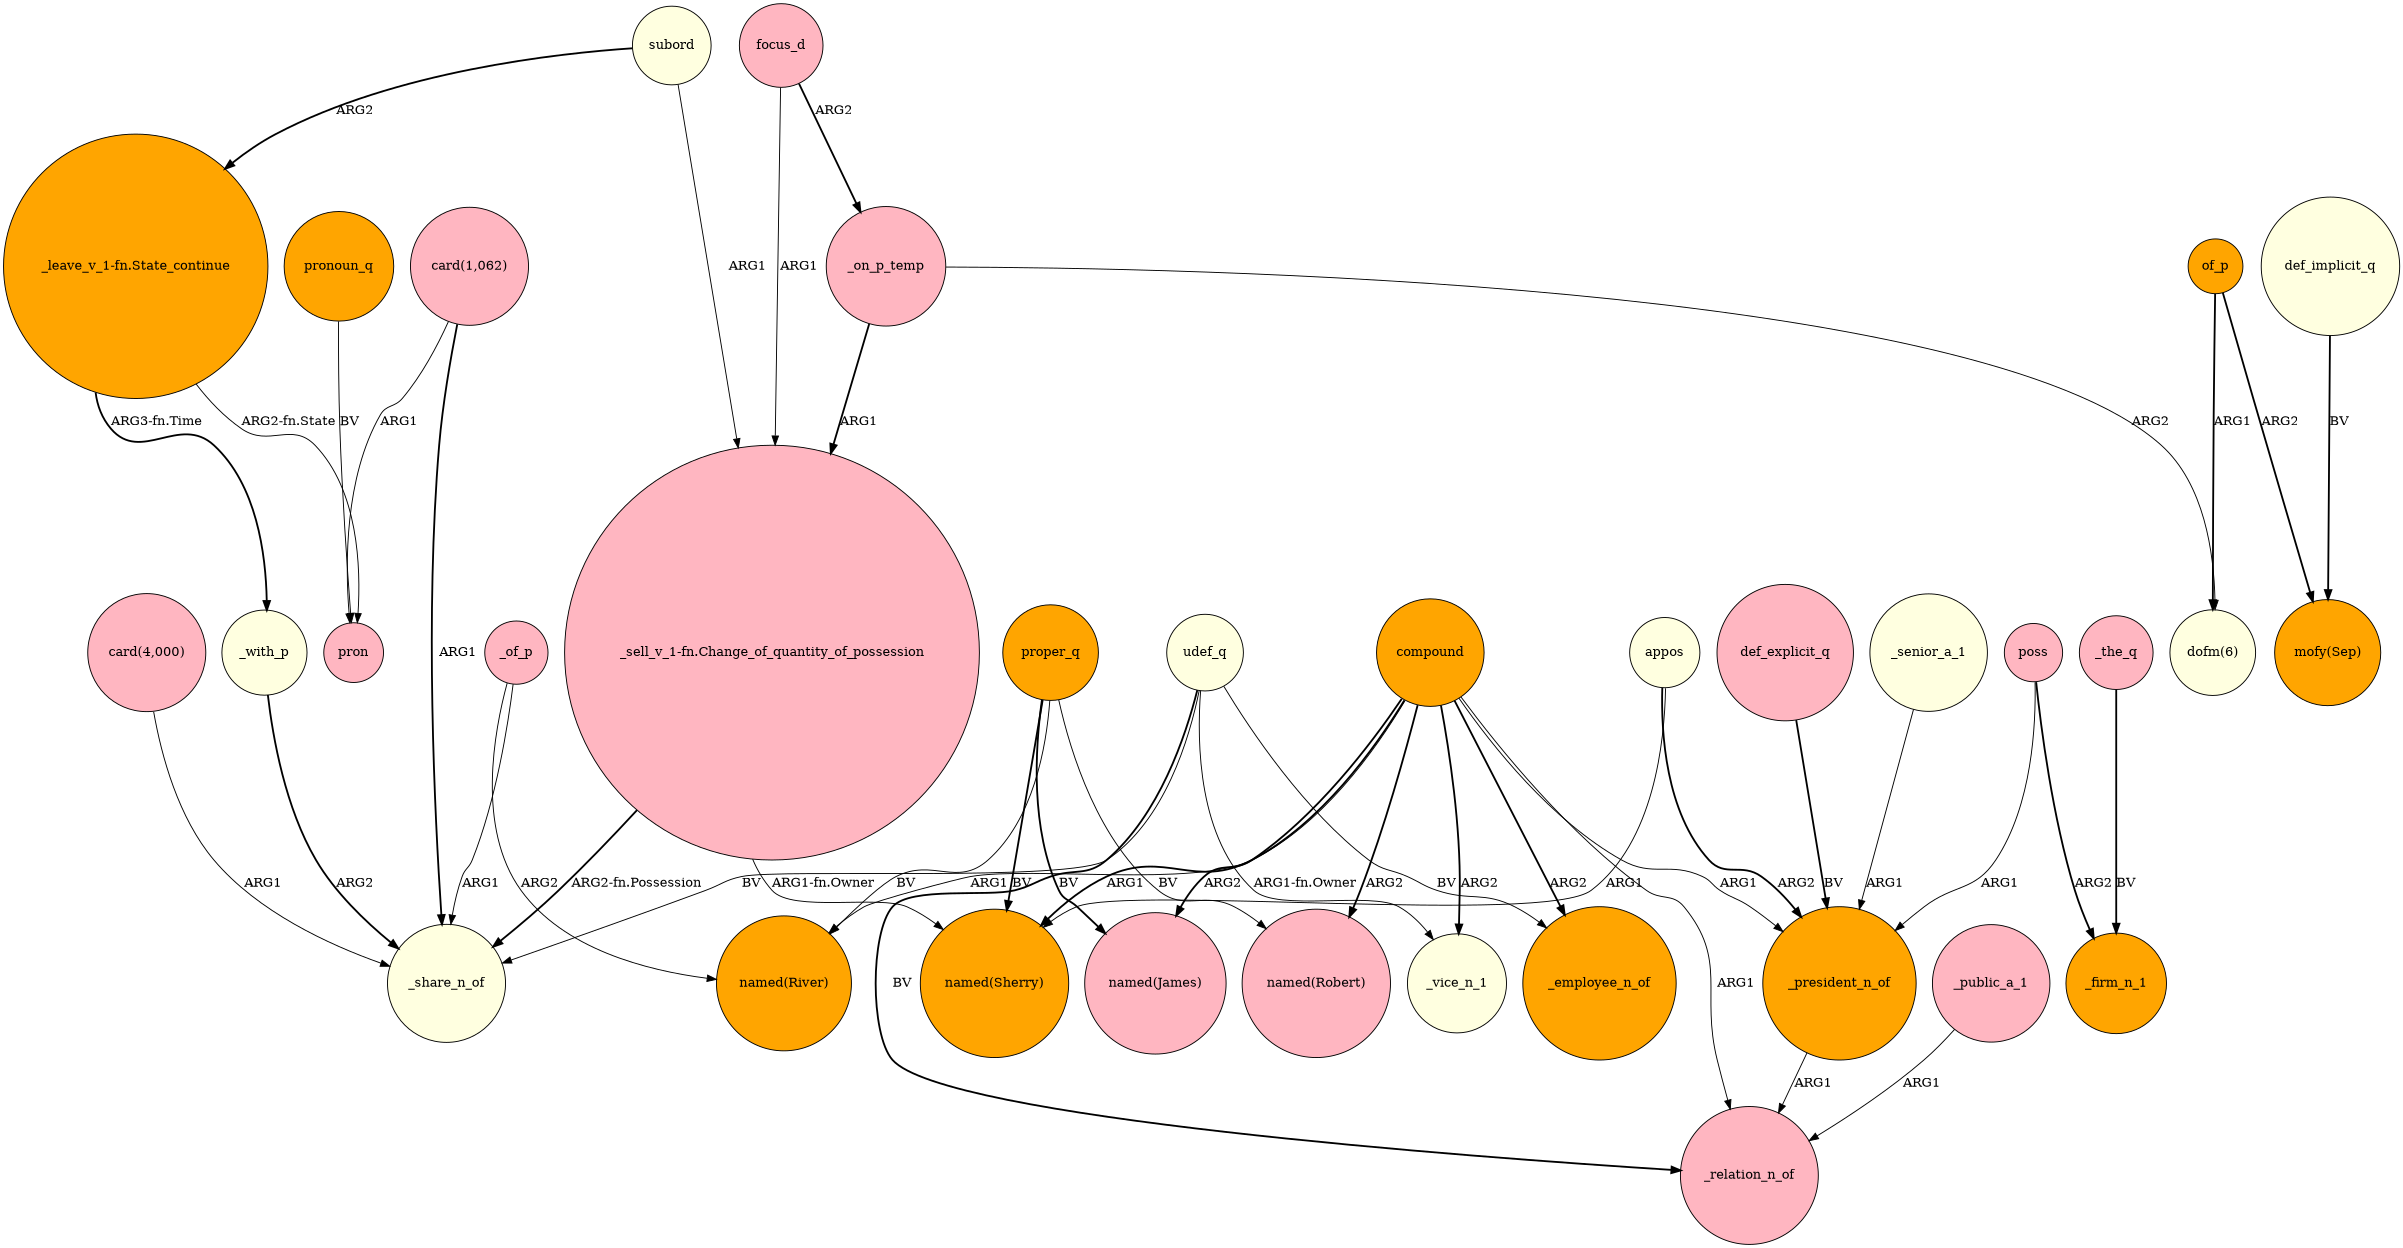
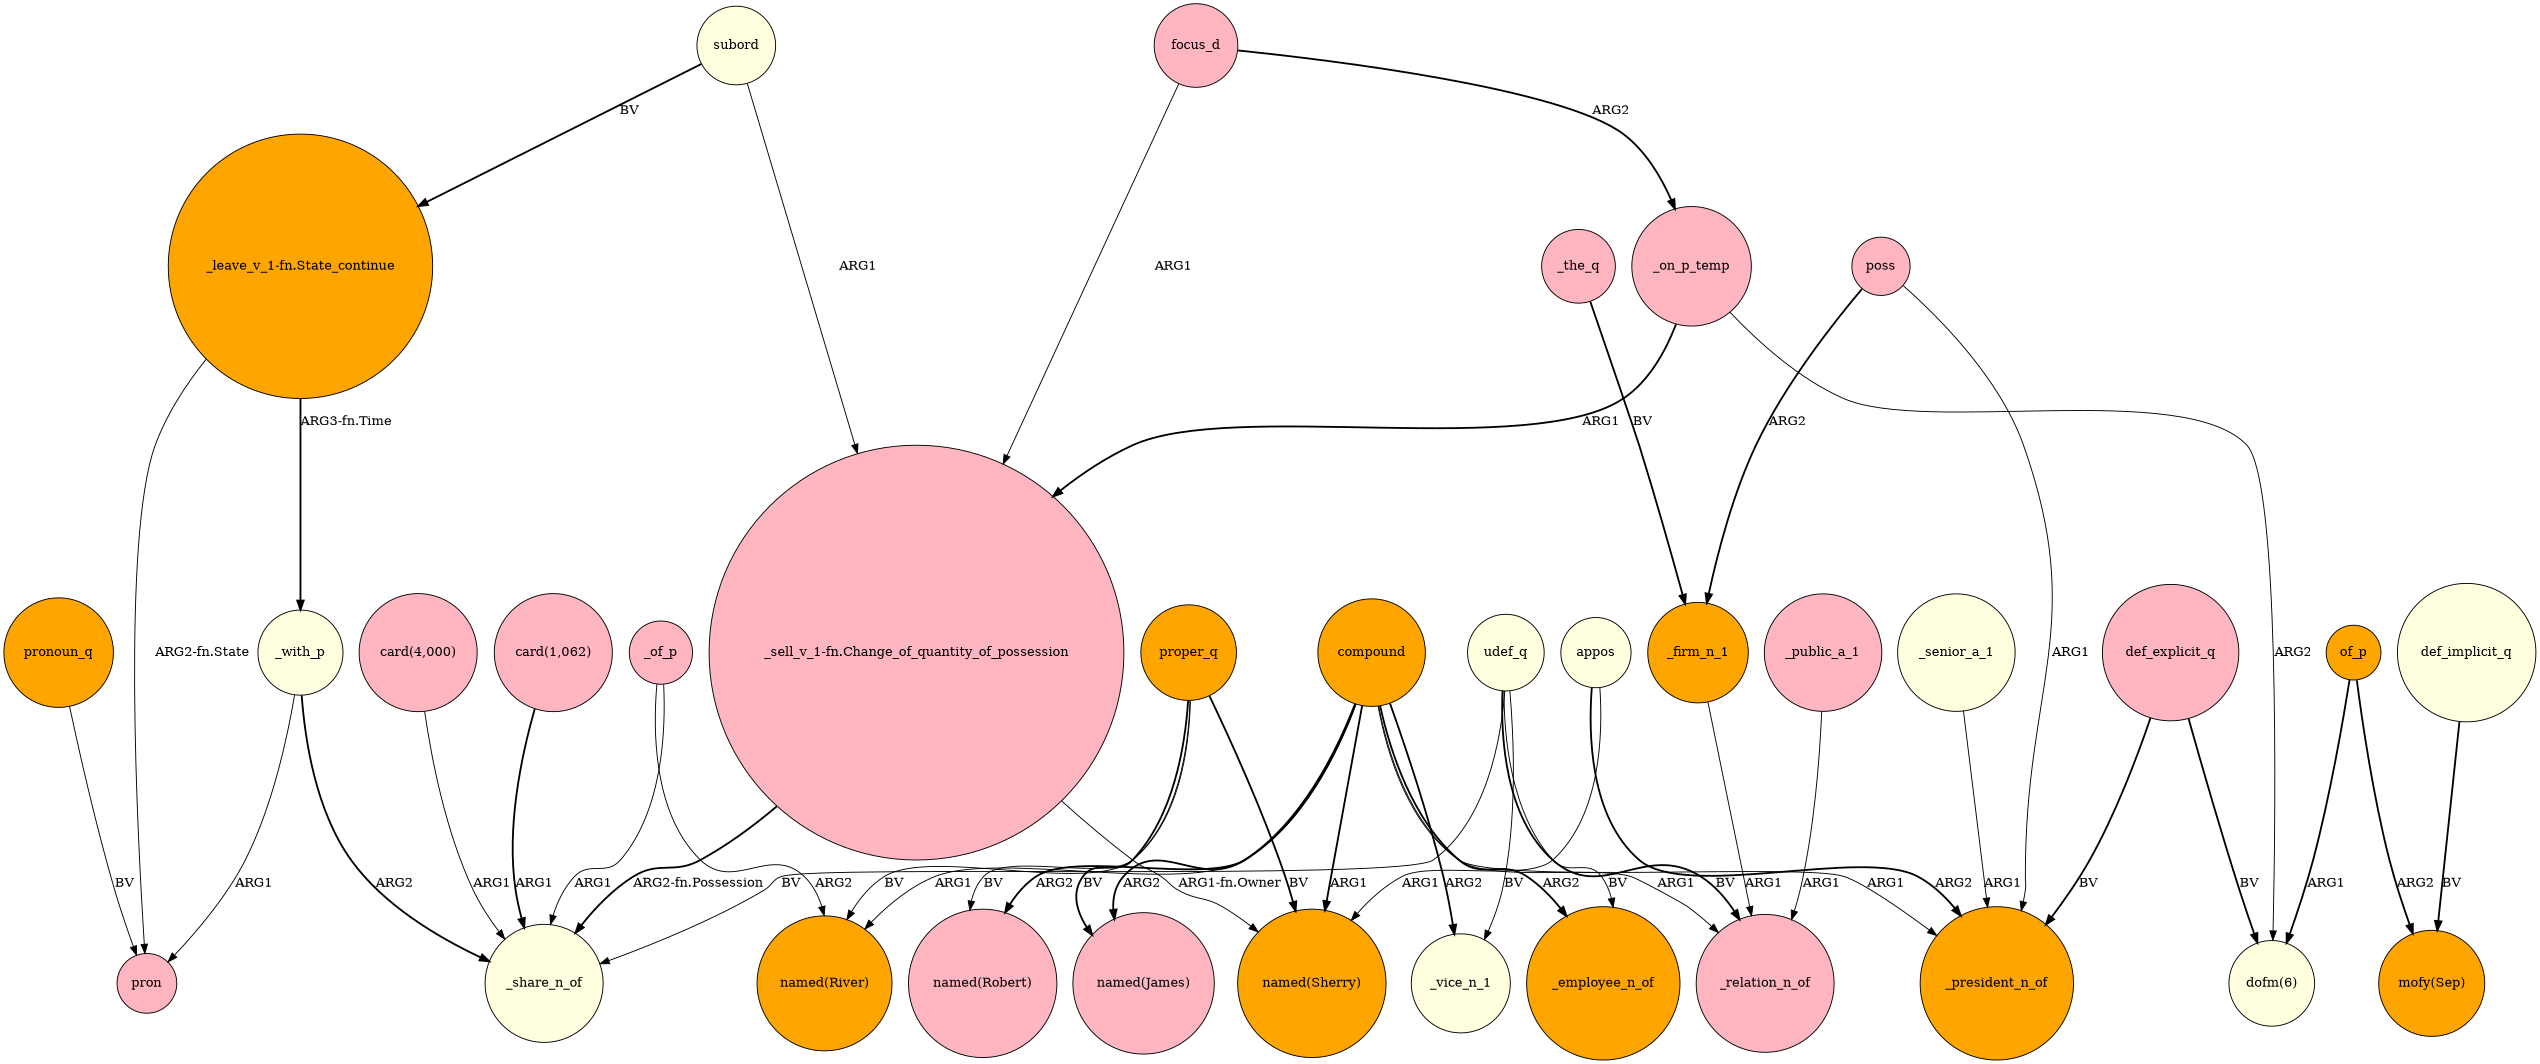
edge "subord" -> "_leave_v_1-fn.State_continue": label "ARG2" -> "BV"
edge "card(1,062)" -> "pron": now "_with_p" -> "pron"
edge "def_explicit_q" -> "dofm(6)": added, label "BV"
edge "udef_q" -> "_vice_n_1": label "ARG1-fn.Owner" -> "BV"
edge "_president_n_of" -> "_relation_n_of": now "_firm_n_1" -> "_relation_n_of"
